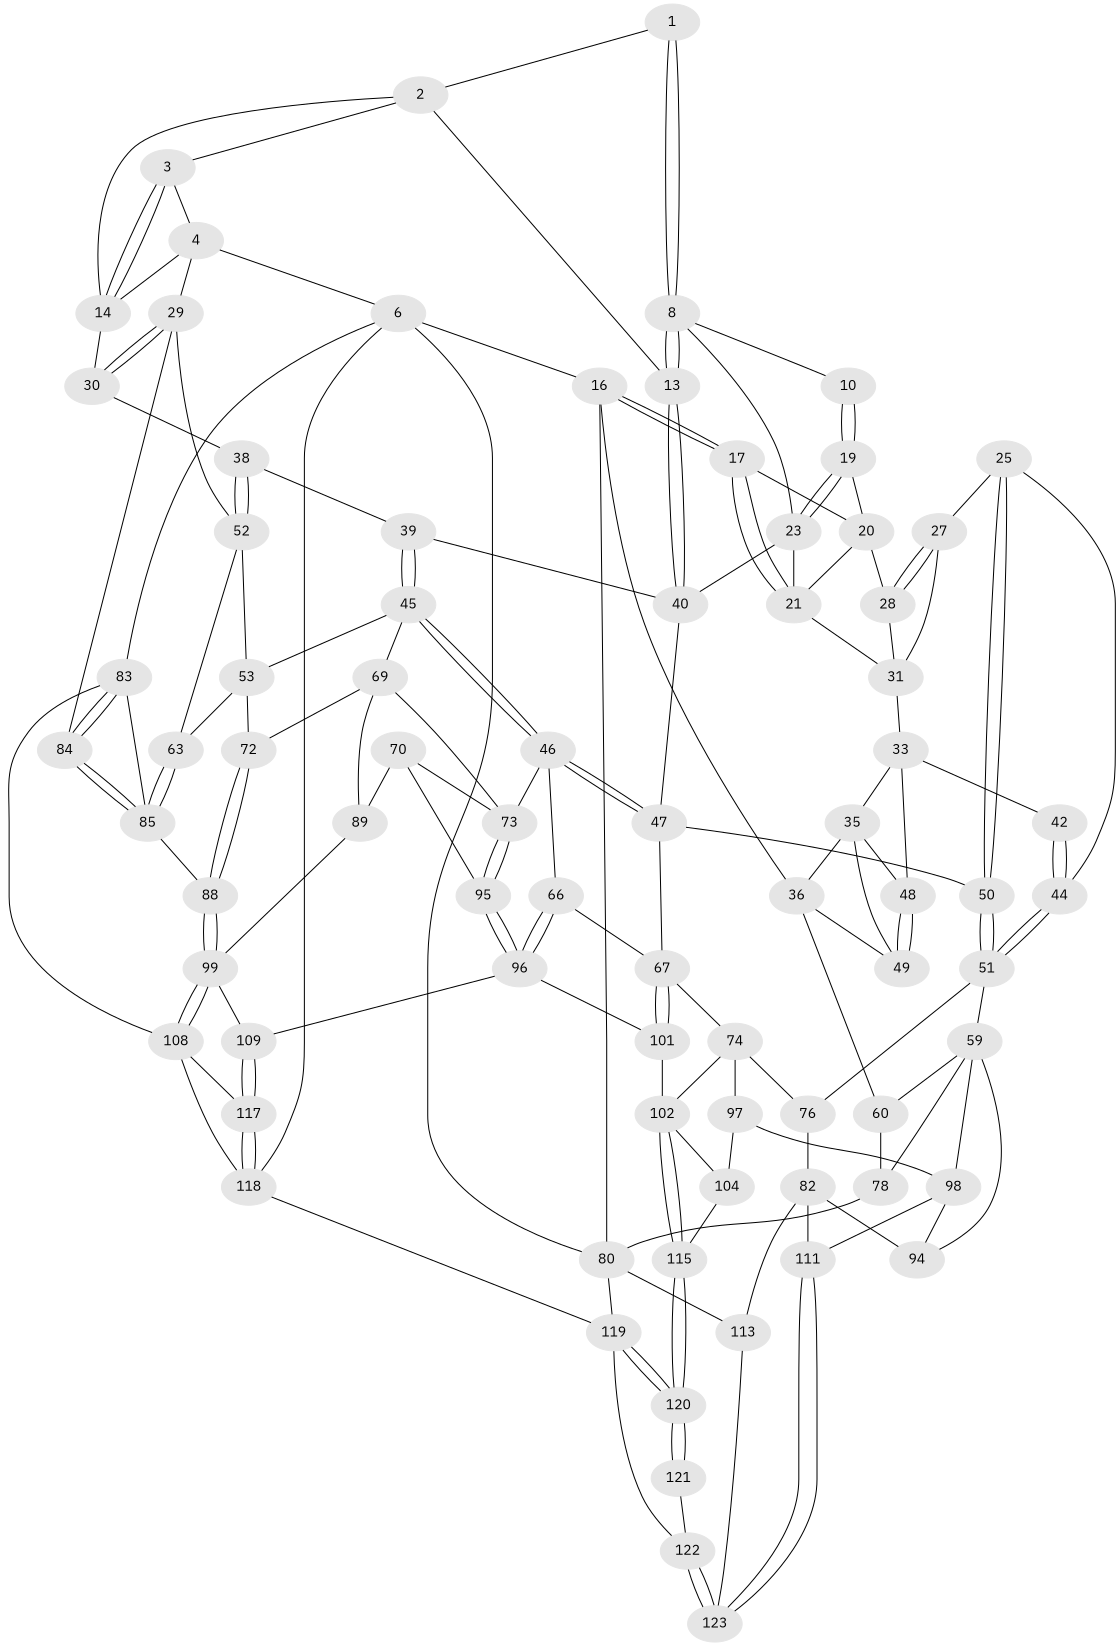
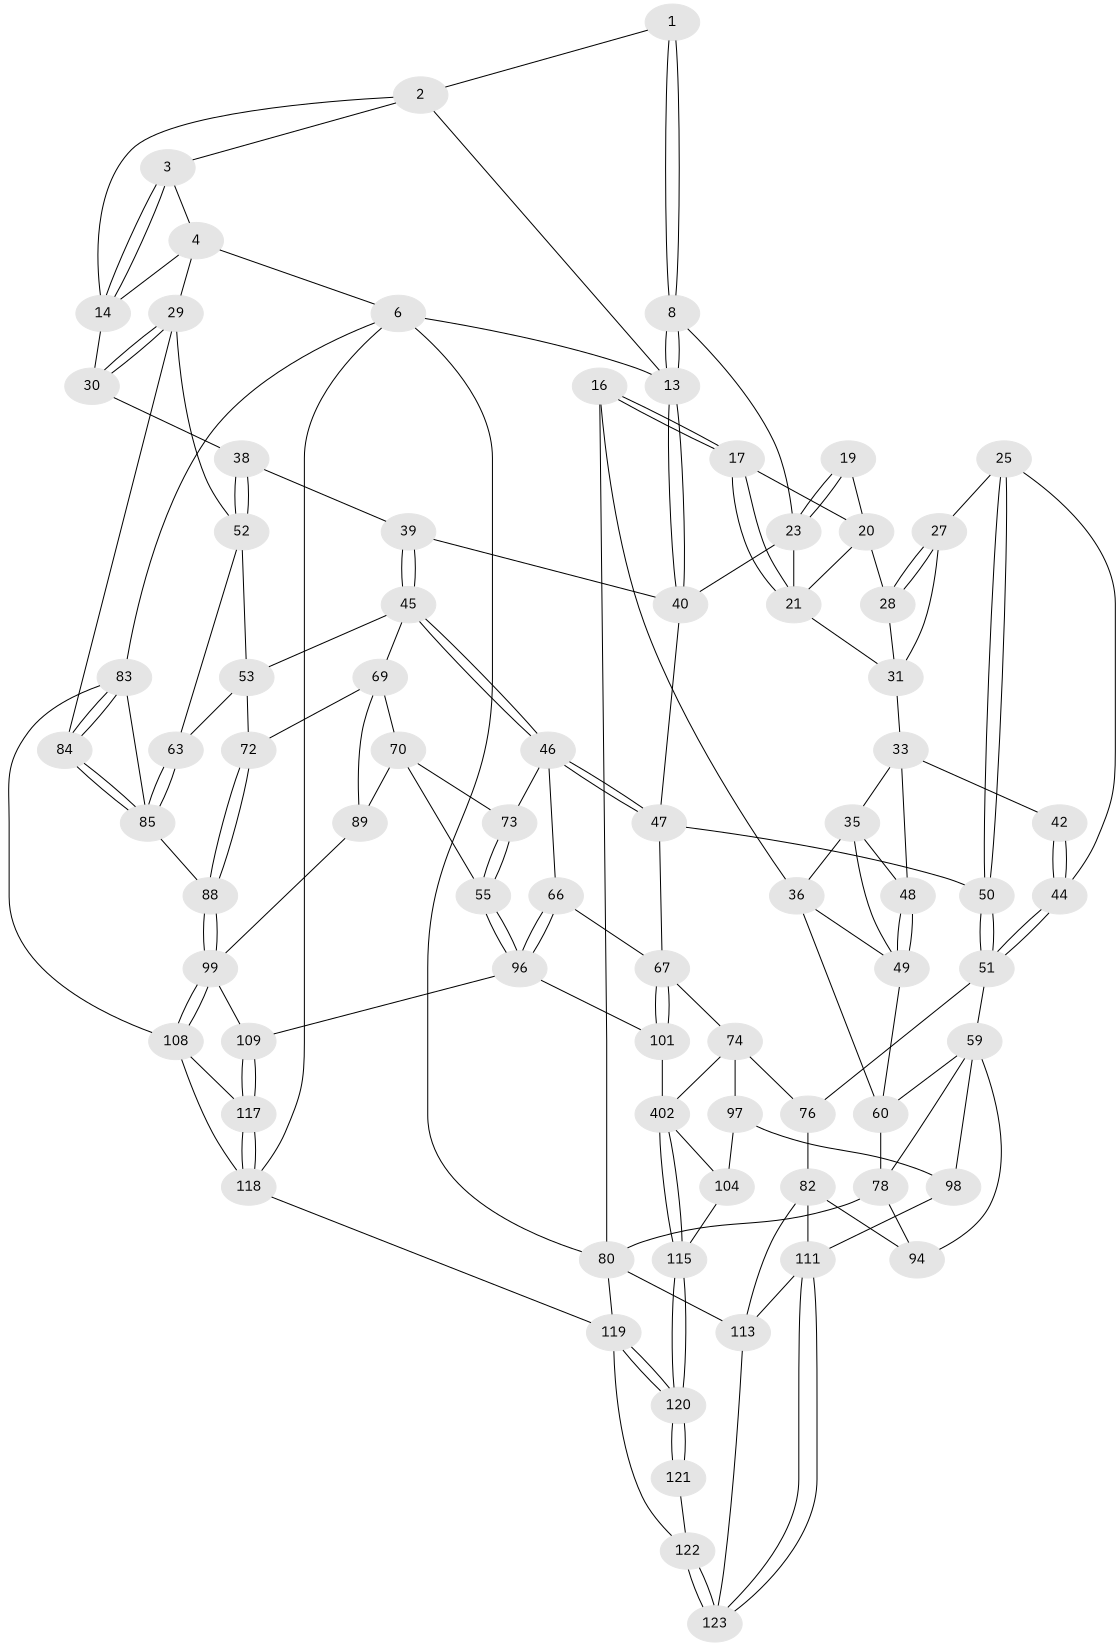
edge "6" -- "16": now "6" -- "13"
node "10": removed
edge "69" -- "73": now "69" -- "70"
node "95": label "95" -> "55"
edge "49" -- "60": added
node "102": label "102" -> "402"
edge "98" -- "94": now "78" -- "94"
edge "111" -- "113": added
